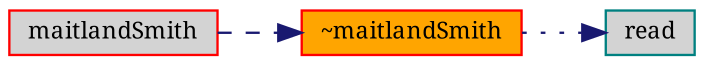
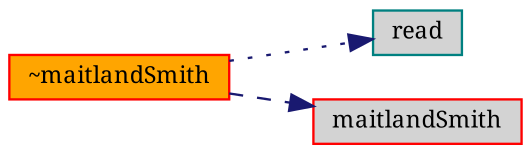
edge "maitlandSmith" -> "~maitlandSmith": reversed
